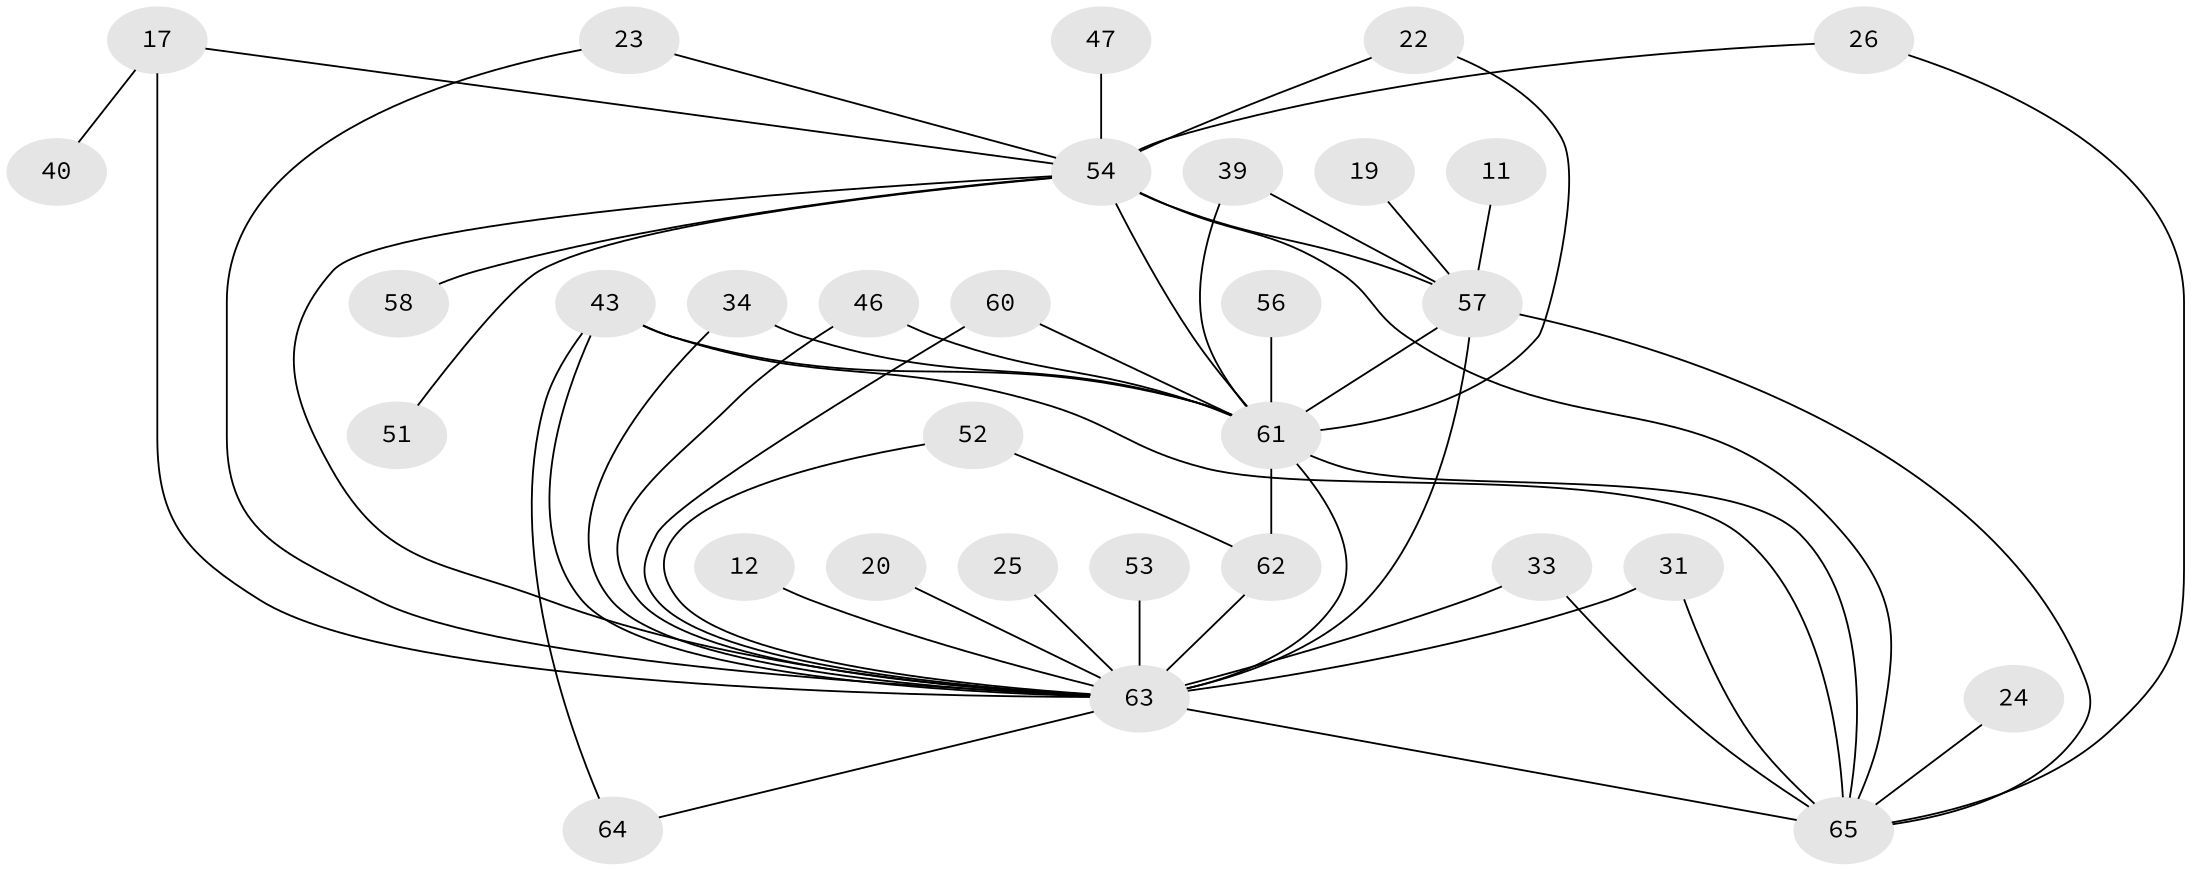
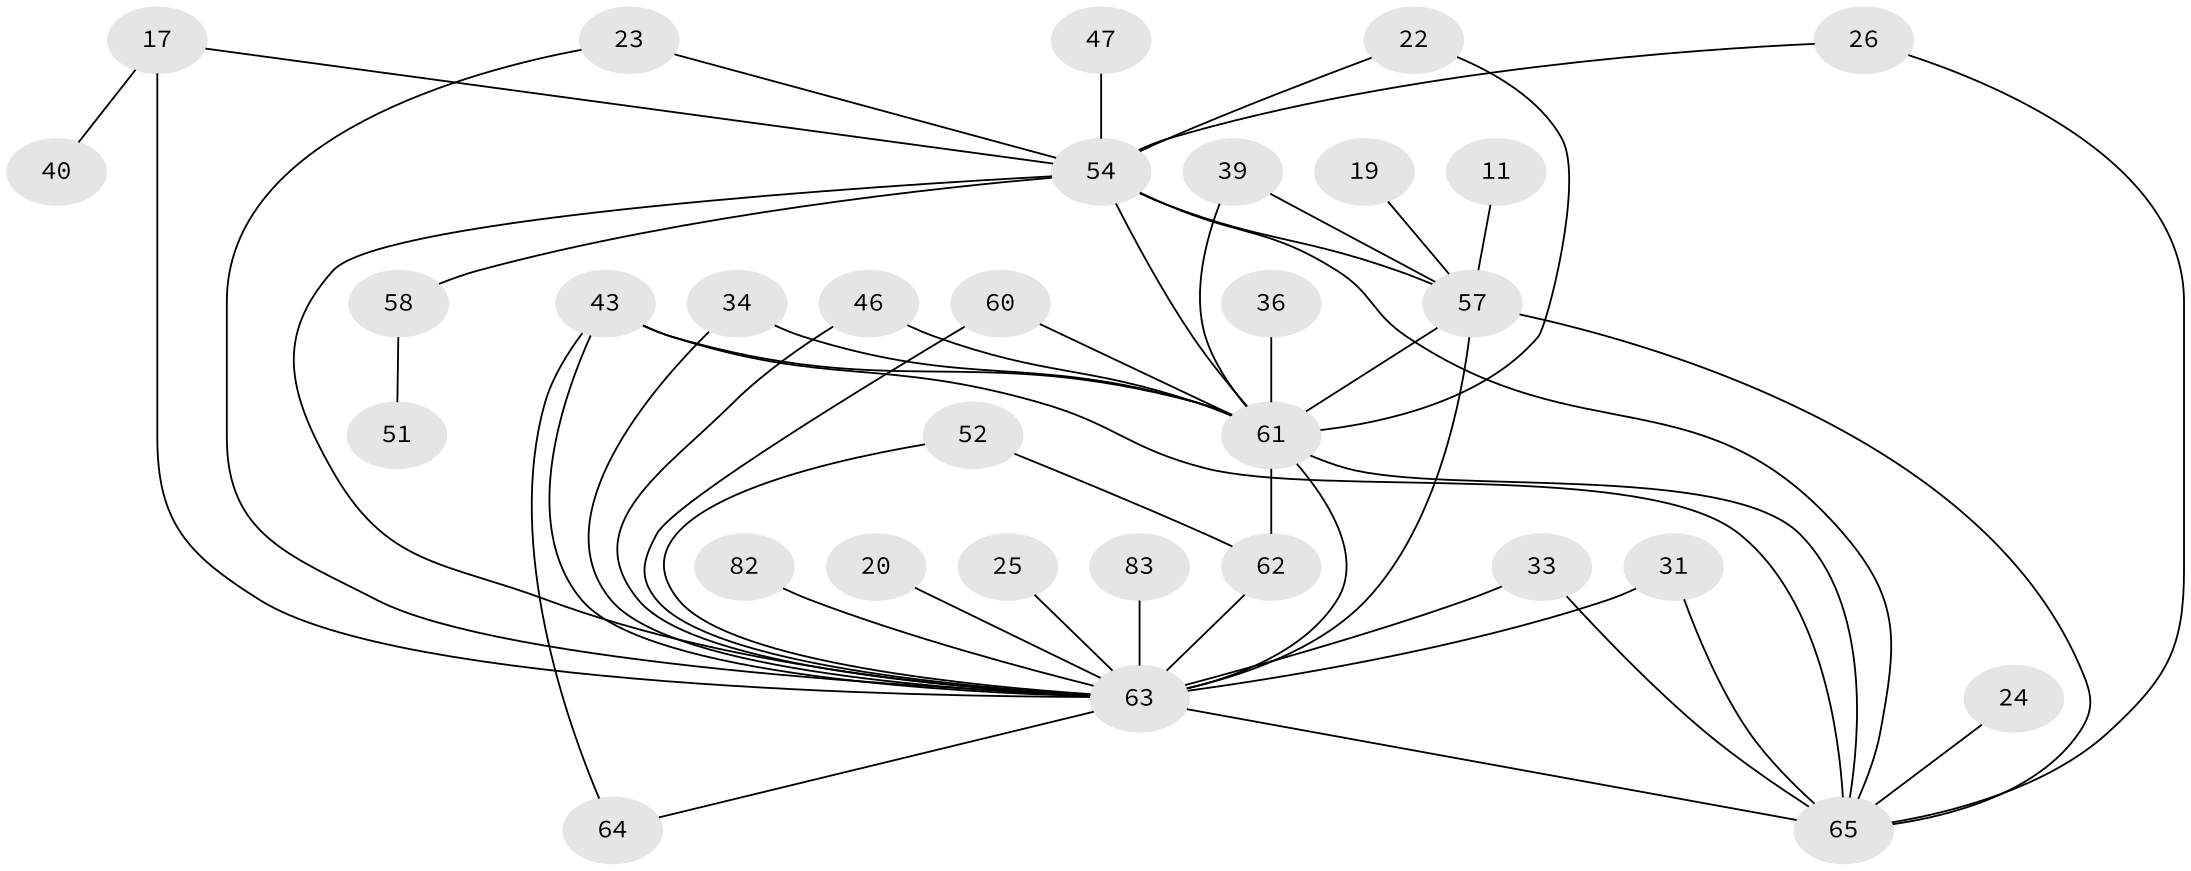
edge "54" -- "51": now "58" -- "51"
node "56": label "56" -> "36"
node "12": label "12" -> "82"
node "53": label "53" -> "83"
